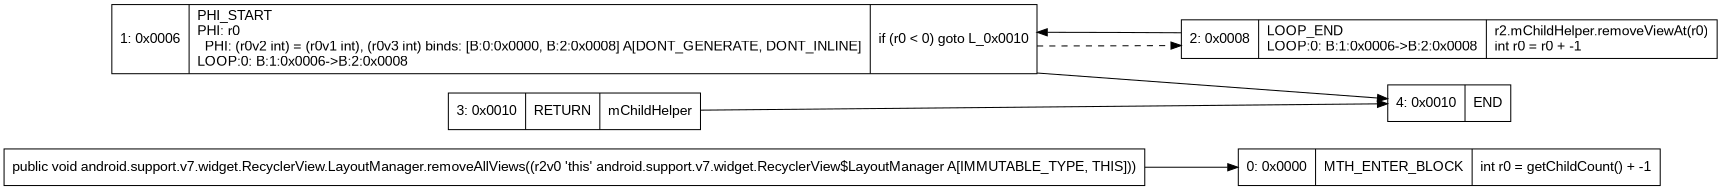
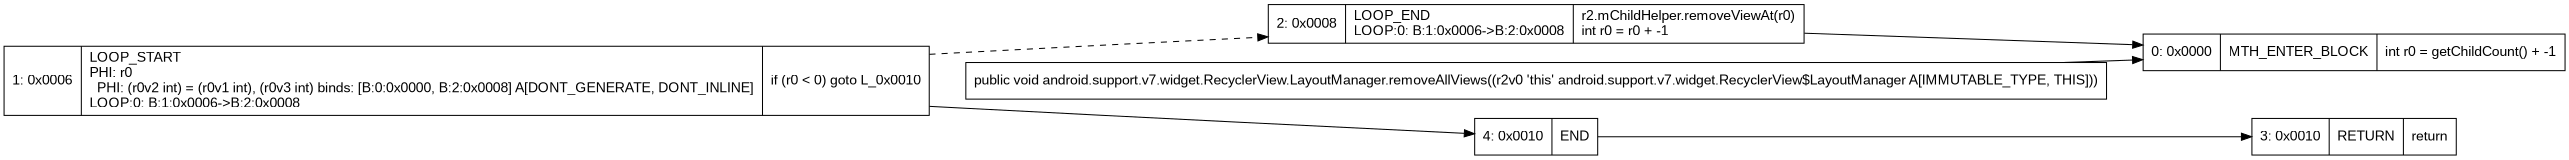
node "1: 0x0006": text "PHI_START" -> "LOOP_START"
edge "2: 0x0008" -> "1: 0x0006": now "2: 0x0008" -> "0: 0x0000"
edge "3: 0x0010" -> "4: 0x0010": reversed
node "3: 0x0010": text "mChildHelper" -> "return"
